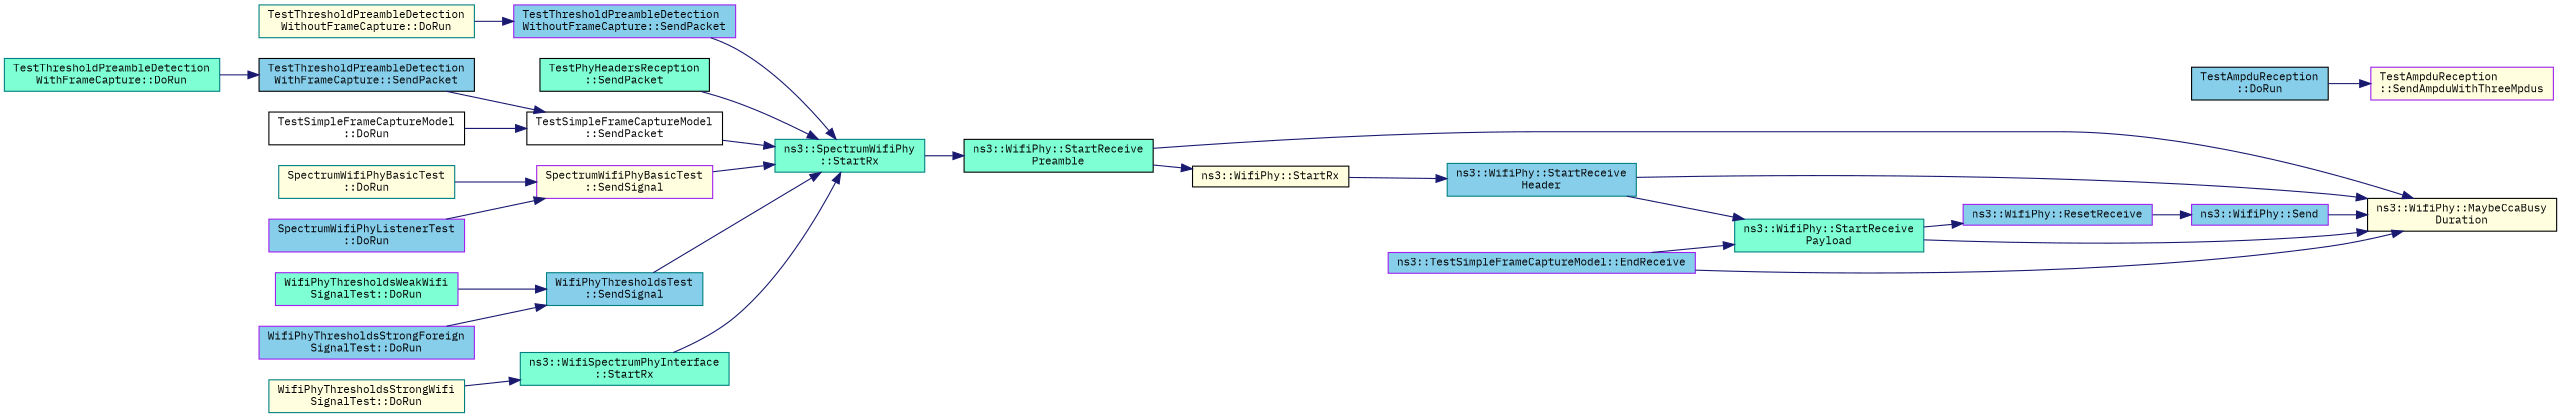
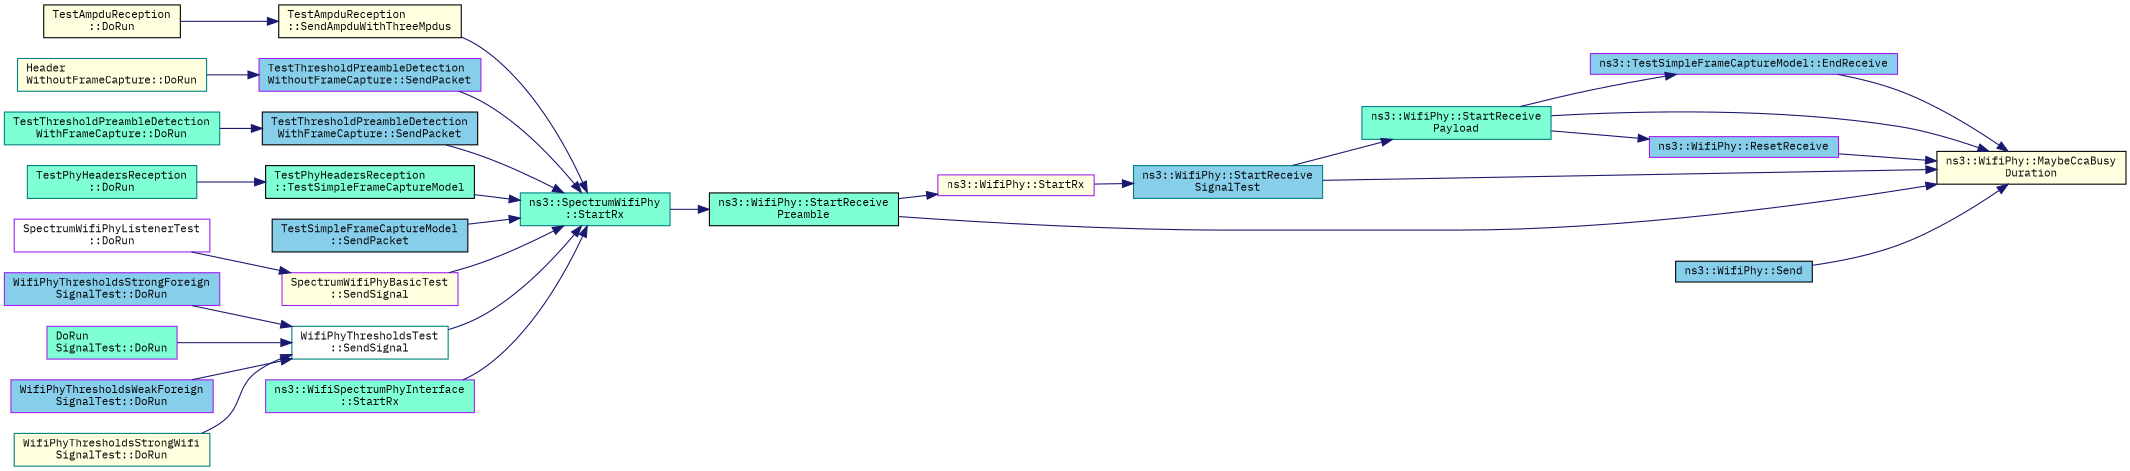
node "TestThresholdPreambleDetection WithoutFrameCapture::DoRun": label "TestThresholdPreambleDetection WithoutFrameCapture::DoRun" -> "Header WithoutFrameCapture::DoRun"
node "TestPhyHeadersReception ::SendPacket": label "TestPhyHeadersReception ::SendPacket" -> "TestPhyHeadersReception ::TestSimpleFrameCaptureModel"
node "TestAmpduReception ::DoRun": fillcolor skyblue -> lightyellow
node "TestAmpduReception ::SendAmpduWithThreeMpdus": color purple -> black
edge "TestAmpduReception ::SendAmpduWithThreeMpdus" -> "ns3::SpectrumWifiPhy ::StartRx": added
edge "TestThresholdPreambleDetection WithFrameCapture::SendPacket" -> "TestSimpleFrameCaptureModel ::SendPacket": now "TestThresholdPreambleDetection WithFrameCapture::SendPacket" -> "ns3::SpectrumWifiPhy ::StartRx"
node "TestSimpleFrameCaptureModel ::DoRun": removed
node "TestSimpleFrameCaptureModel ::SendPacket": fillcolor white -> skyblue
node "ns3::WifiPhy::StartRx": color black -> purple
node "ns3::WifiPhy::StartReceive Header": label "ns3::WifiPhy::StartReceive Header" -> "ns3::WifiPhy::StartReceive SignalTest"
node "TestPhyHeadersReception ::DoRun": added
node "SpectrumWifiPhyBasicTest ::DoRun": removed
edge "ns3::WifiPhy::ResetReceive" -> "ns3::WifiPhy::Send": now "ns3::WifiPhy::ResetReceive" -> "ns3::WifiPhy::MaybeCcaBusy Duration"
node "ns3::WifiPhy::Send": color purple -> black
node "SpectrumWifiPhyListenerTest ::DoRun": fillcolor skyblue -> white
edge "ns3::TestSimpleFrameCaptureModel::EndReceive" -> "ns3::WifiPhy::StartReceive Payload": reversed
node "WifiPhyThresholdsWeakWifi SignalTest::DoRun": label "WifiPhyThresholdsWeakWifi SignalTest::DoRun" -> "DoRun SignalTest::DoRun"
node "WifiPhyThresholdsTest ::SendSignal": fillcolor skyblue -> white
node "ns3::WifiSpectrumPhyInterface ::StartRx": color teal -> purple
edge "WifiPhyThresholdsStrongWifi SignalTest::DoRun" -> "ns3::WifiSpectrumPhyInterface ::StartRx": now "WifiPhyThresholdsStrongWifi SignalTest::DoRun" -> "WifiPhyThresholdsTest ::SendSignal"
node "WifiPhyThresholdsWeakForeign SignalTest::DoRun": added
